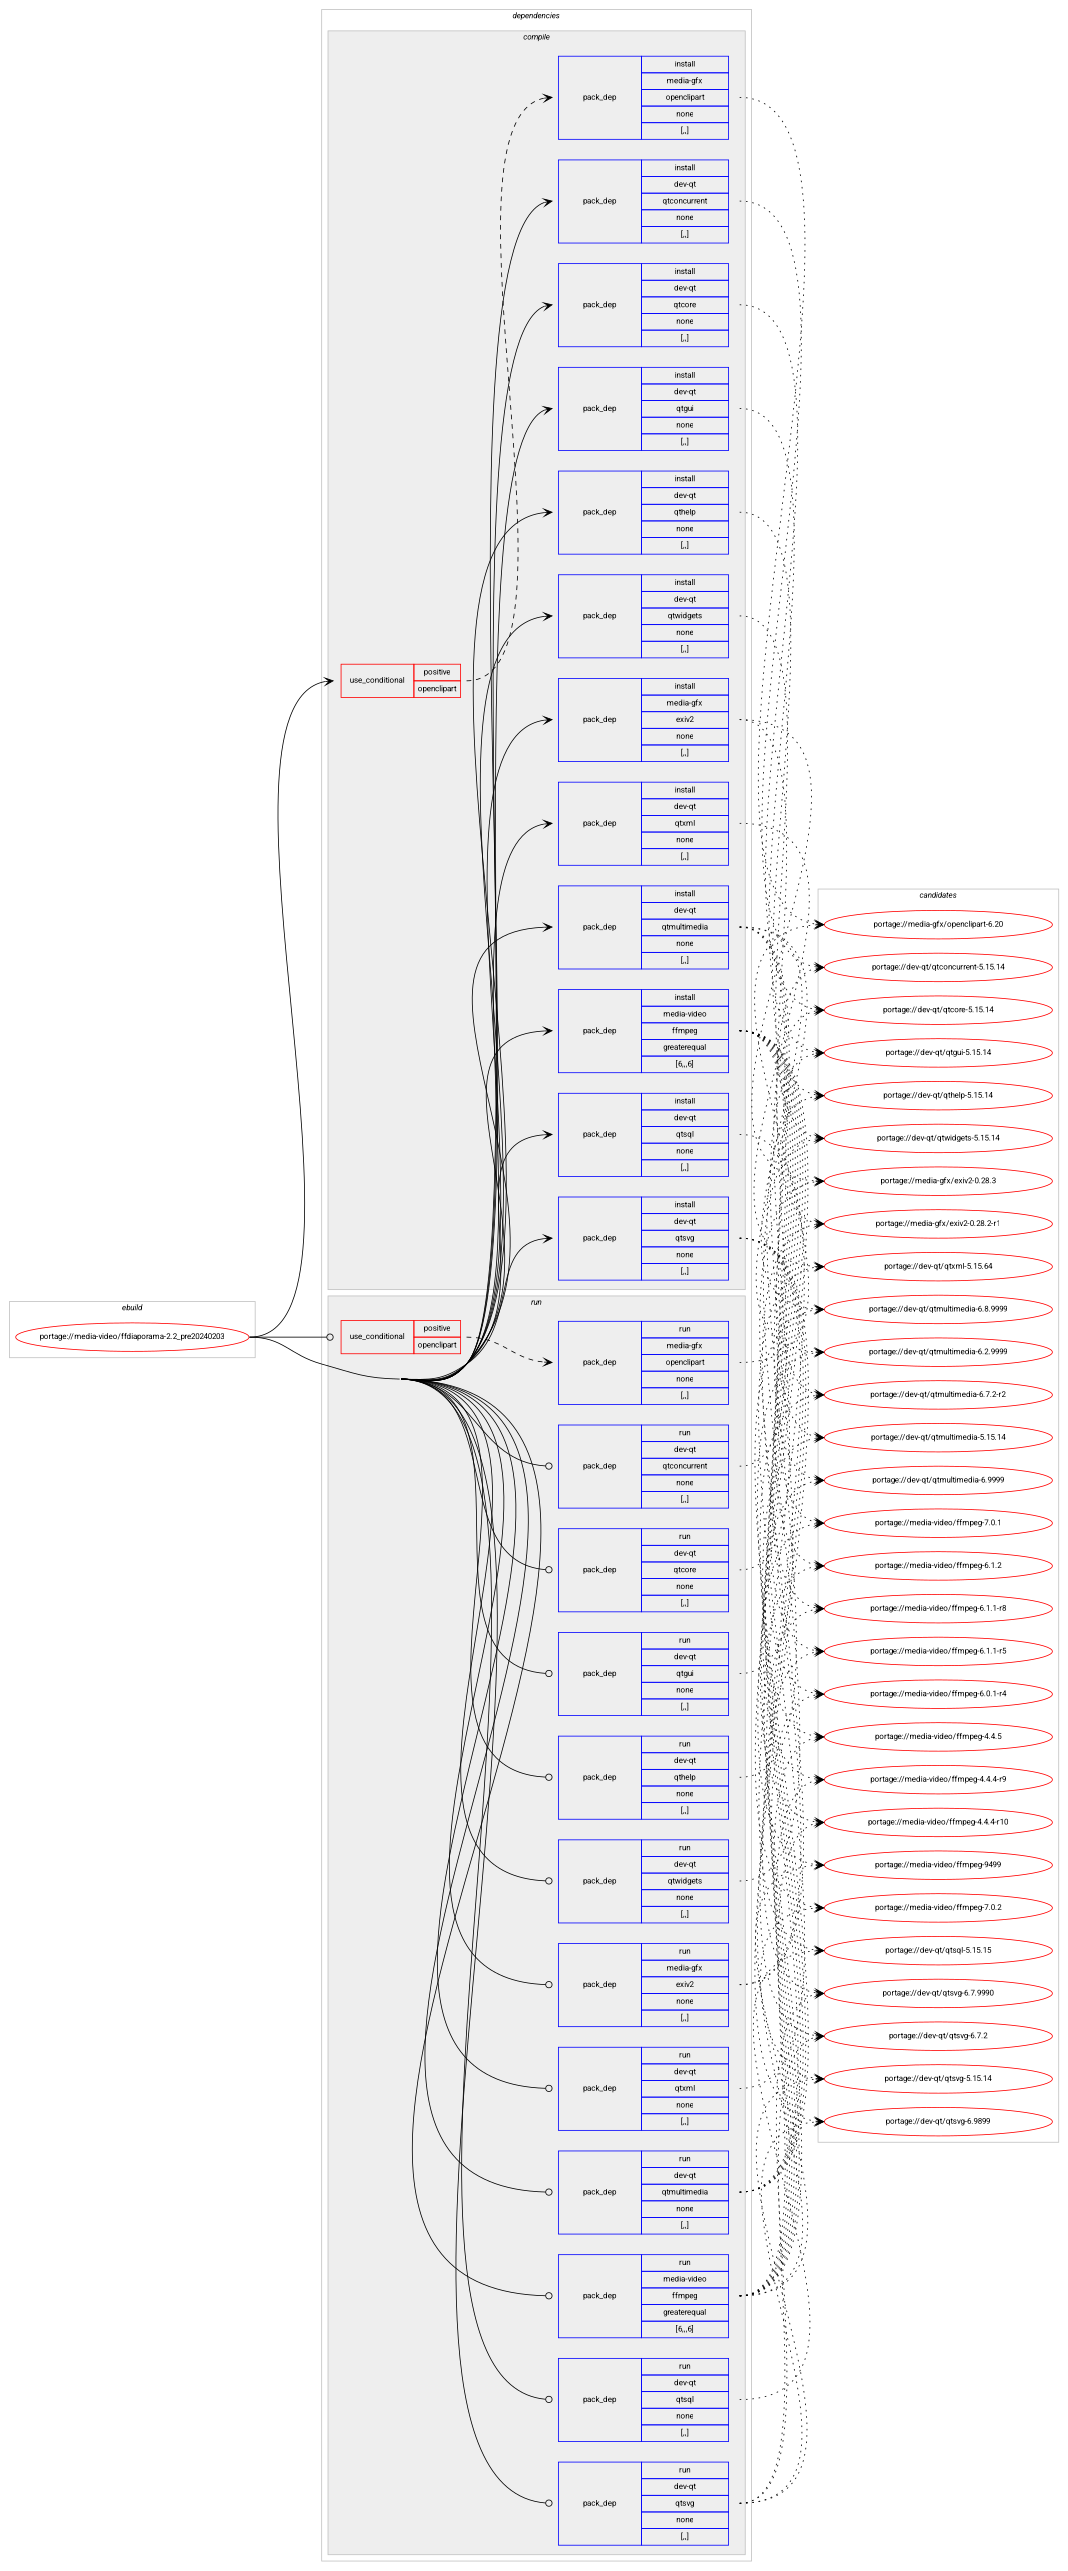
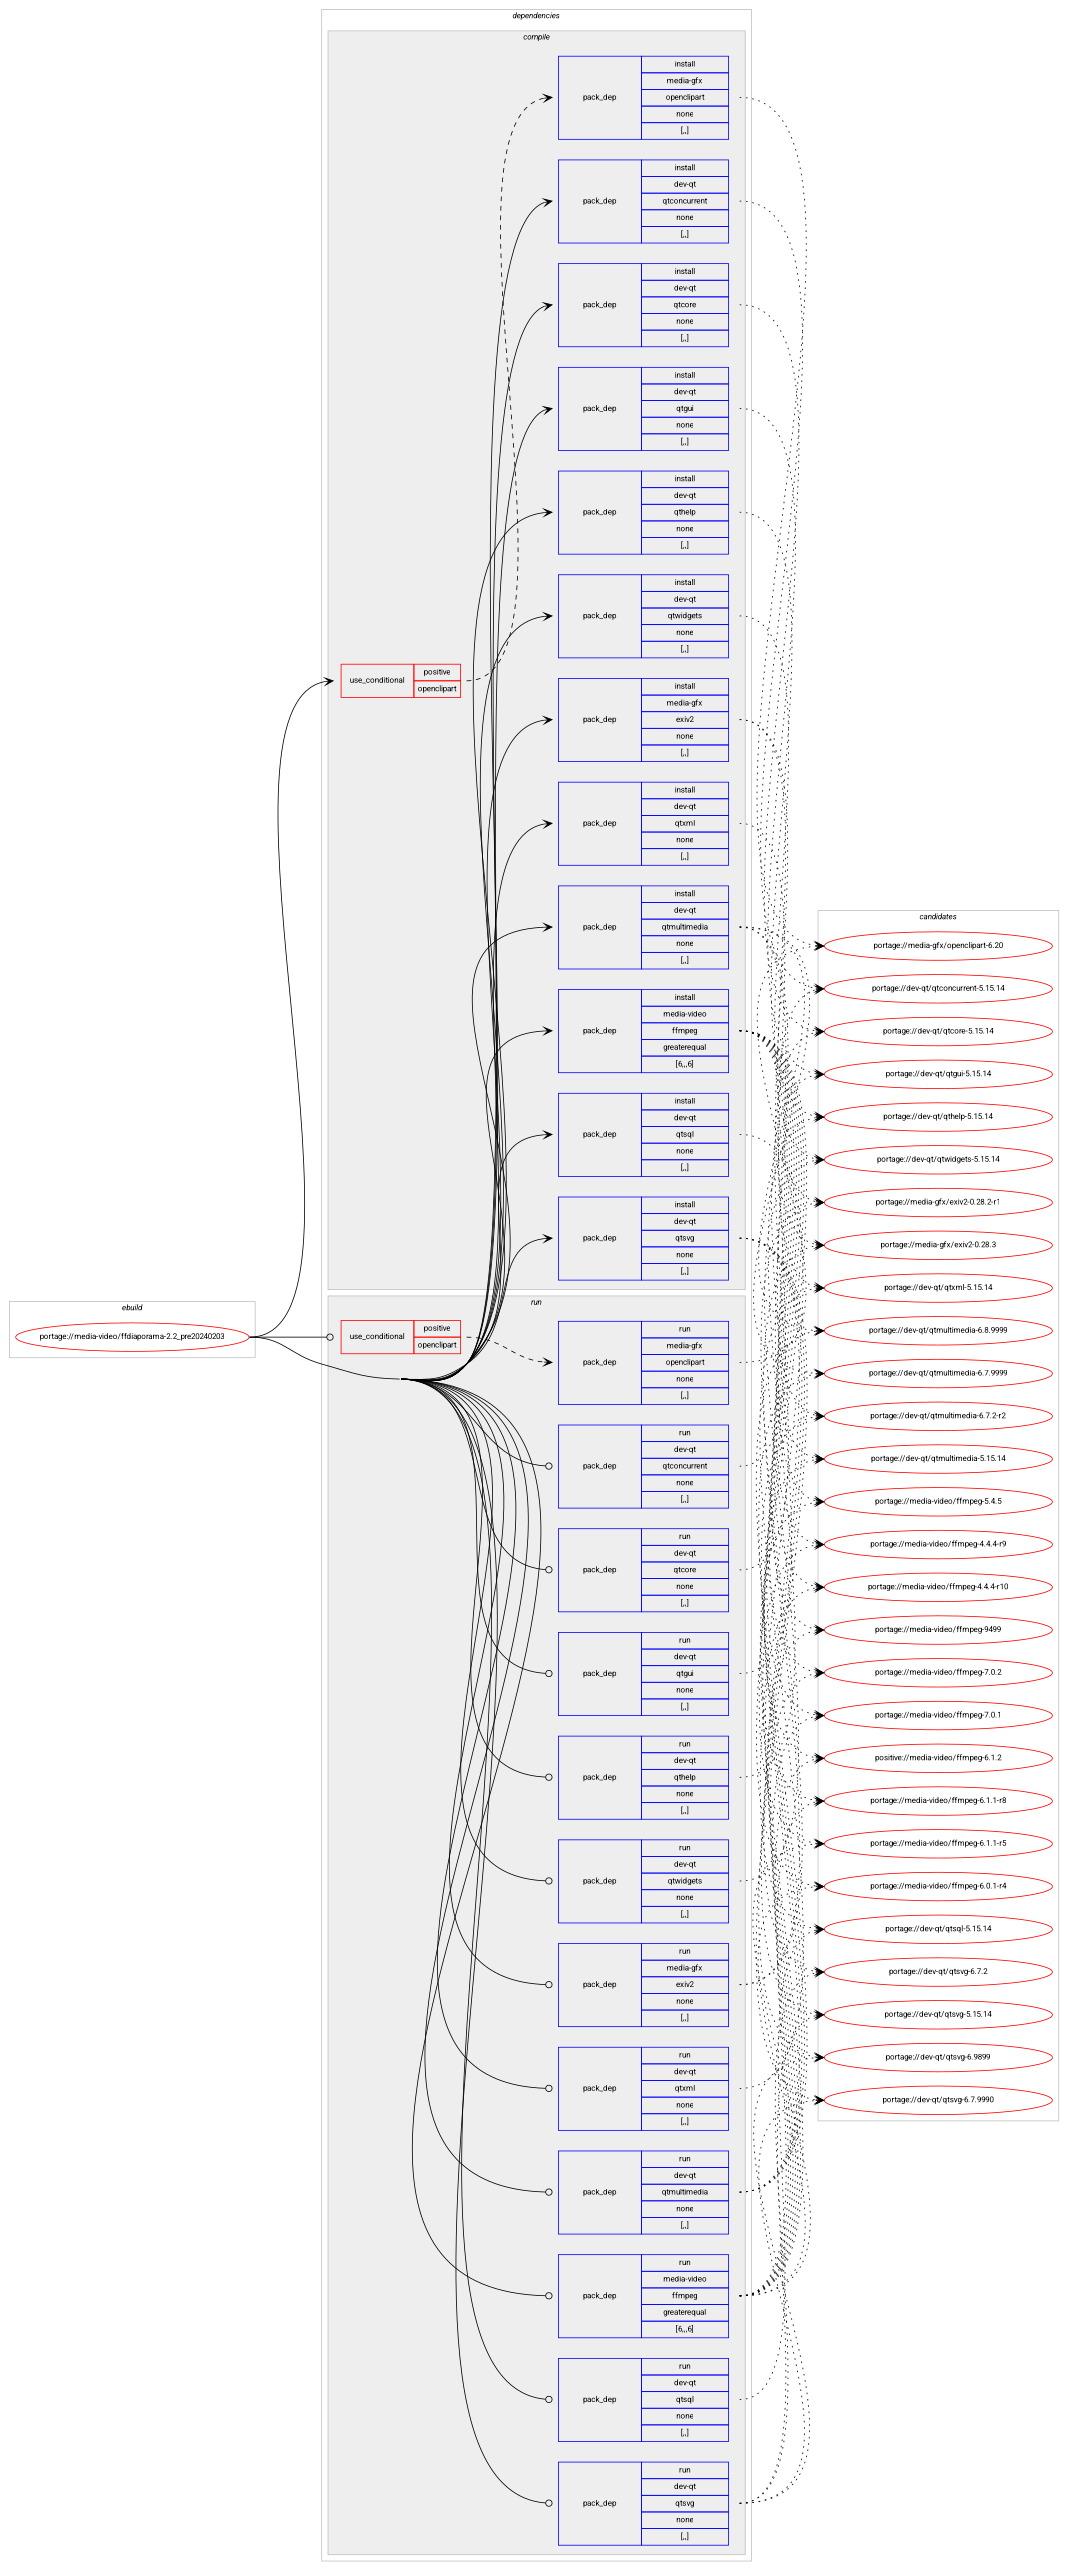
node "portage://dev-qt/qtxml-5.15.64": label "portage://dev-qt/qtxml-5.15.64" -> "portage://dev-qt/qtxml-5.15.14"
node "portage://dev-qt/qtmultimedia-6.2.9999": label "portage://dev-qt/qtmultimedia-6.2.9999" -> "portage://dev-qt/qtmultimedia-6.7.9999"
node "portage://dev-qt/qtmultimedia-6.9999": removed
node "portage://media-video/ffmpeg-6.1.2": label "portage://media-video/ffmpeg-6.1.2" -> "positive://media-video/ffmpeg-6.1.2"
node "portage://media-video/ffmpeg-4.4.5": label "portage://media-video/ffmpeg-4.4.5" -> "portage://media-video/ffmpeg-5.4.5"
node "portage://dev-qt/qtsql-5.15.15": label "portage://dev-qt/qtsql-5.15.15" -> "portage://dev-qt/qtsql-5.15.14"
